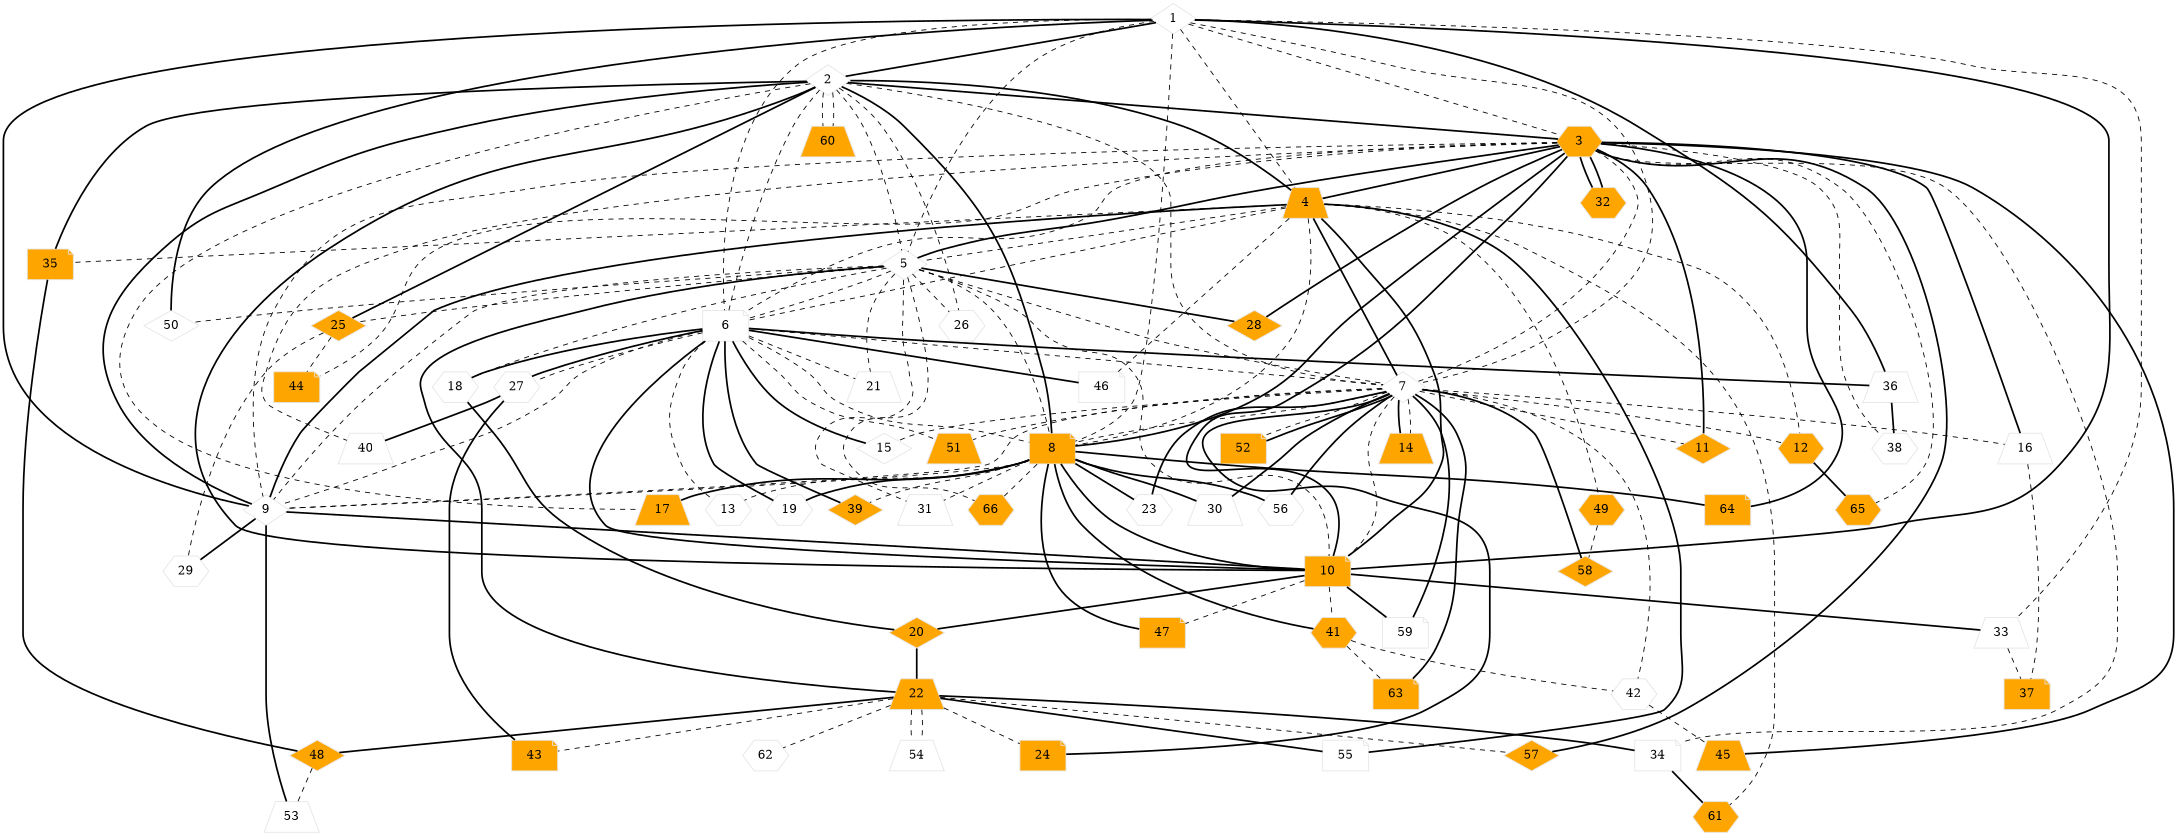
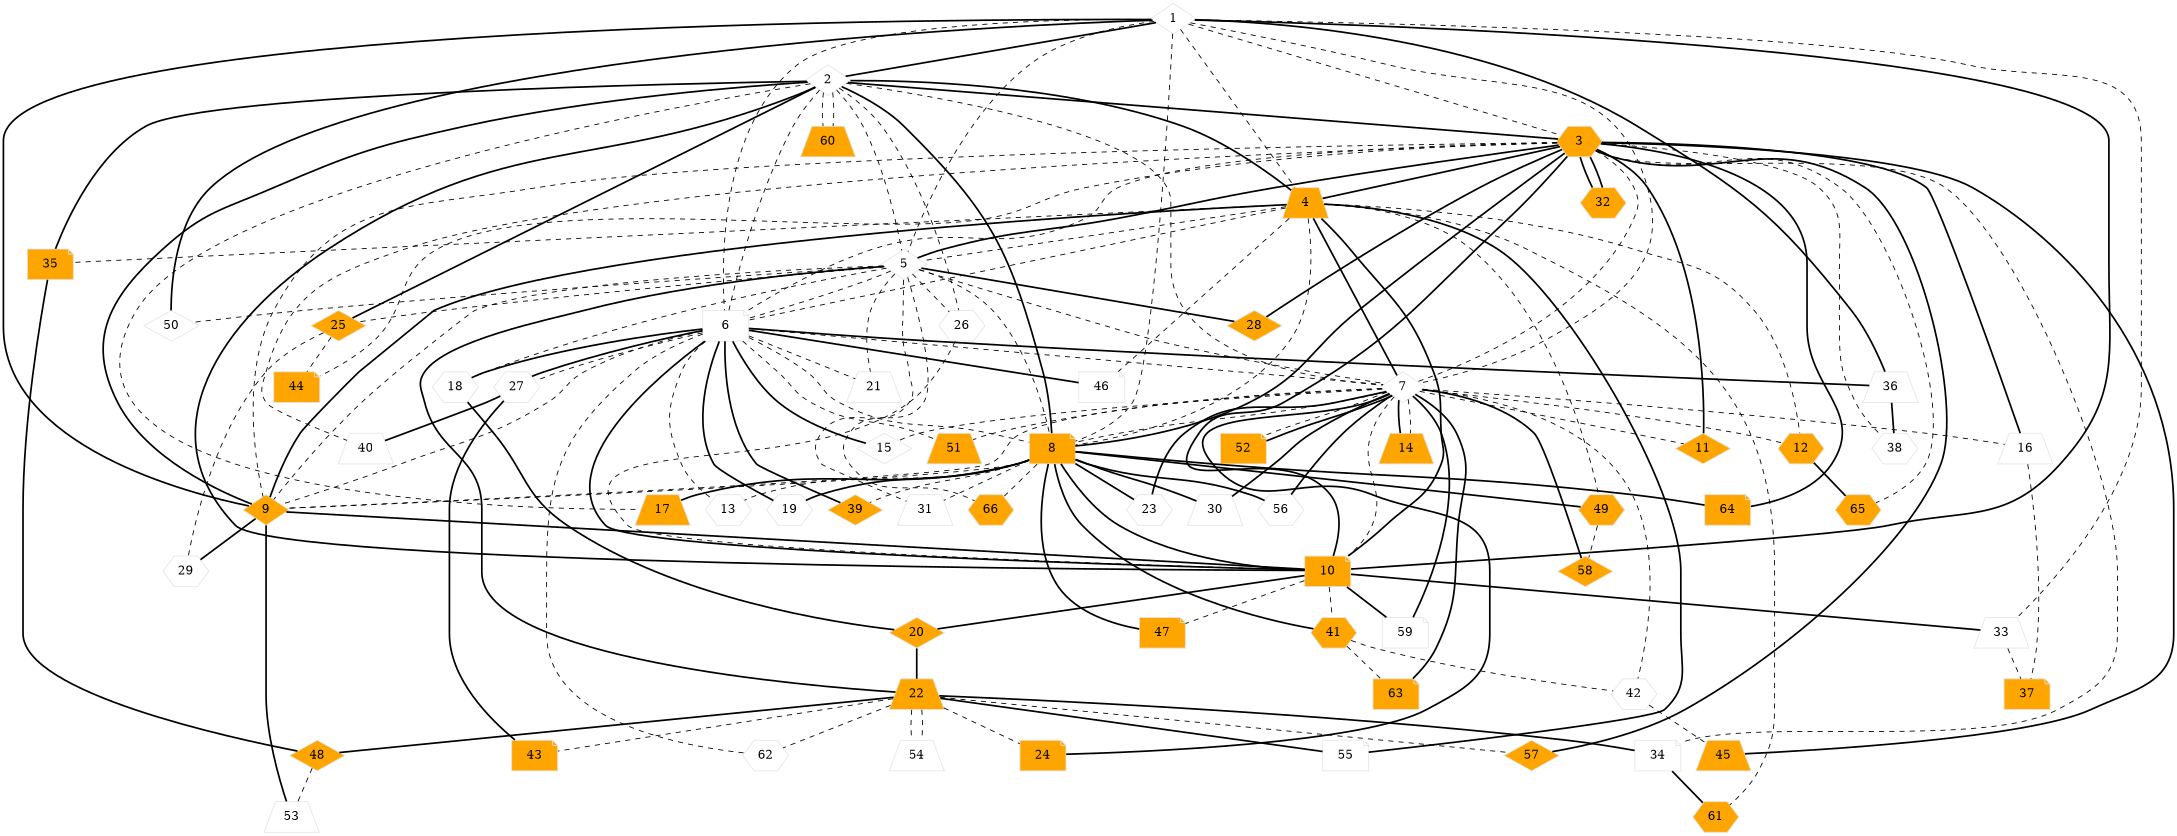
edge "5" -- "10": now "26" -- "10"
edge "8" -- "49": added
node "9": fillcolor white -> orange
edge "6" -- "62": added
